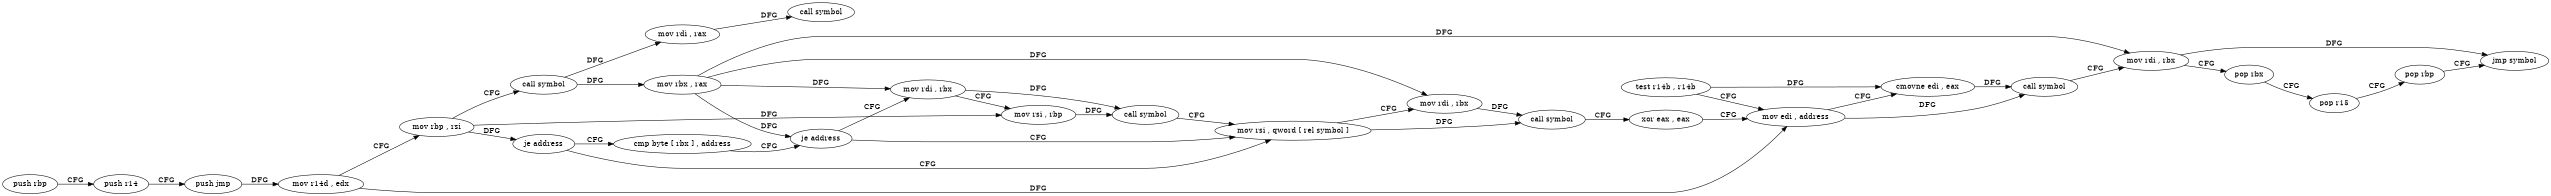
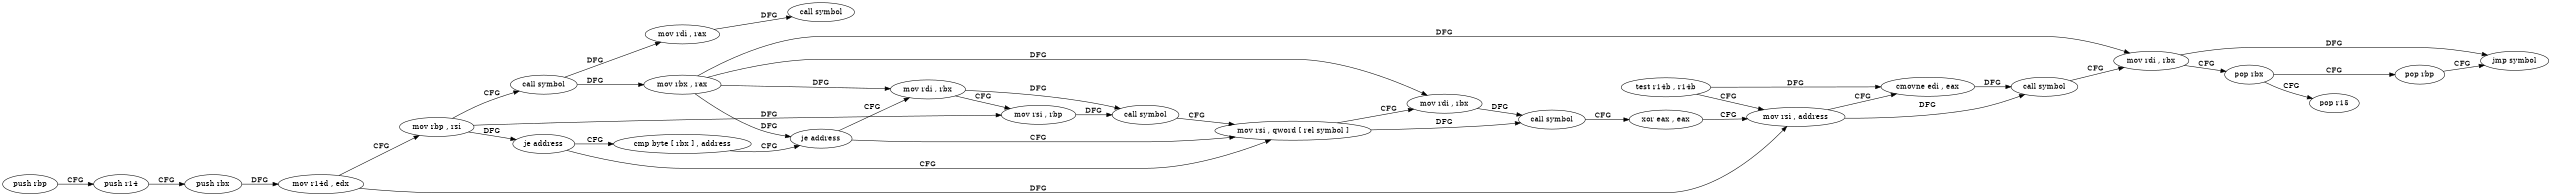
edge "pop r15" -> "pop rbp": now "pop rbx" -> "pop rbp"
node "mov edi , address": label "mov edi , address" -> "mov rsi , address"
node "push jmp": label "push jmp" -> "push rbx"
